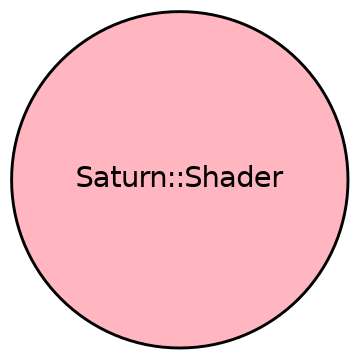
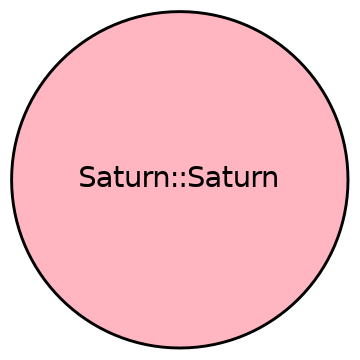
node "Saturn::Shader": label "Saturn::Shader" -> "Saturn::Saturn"
